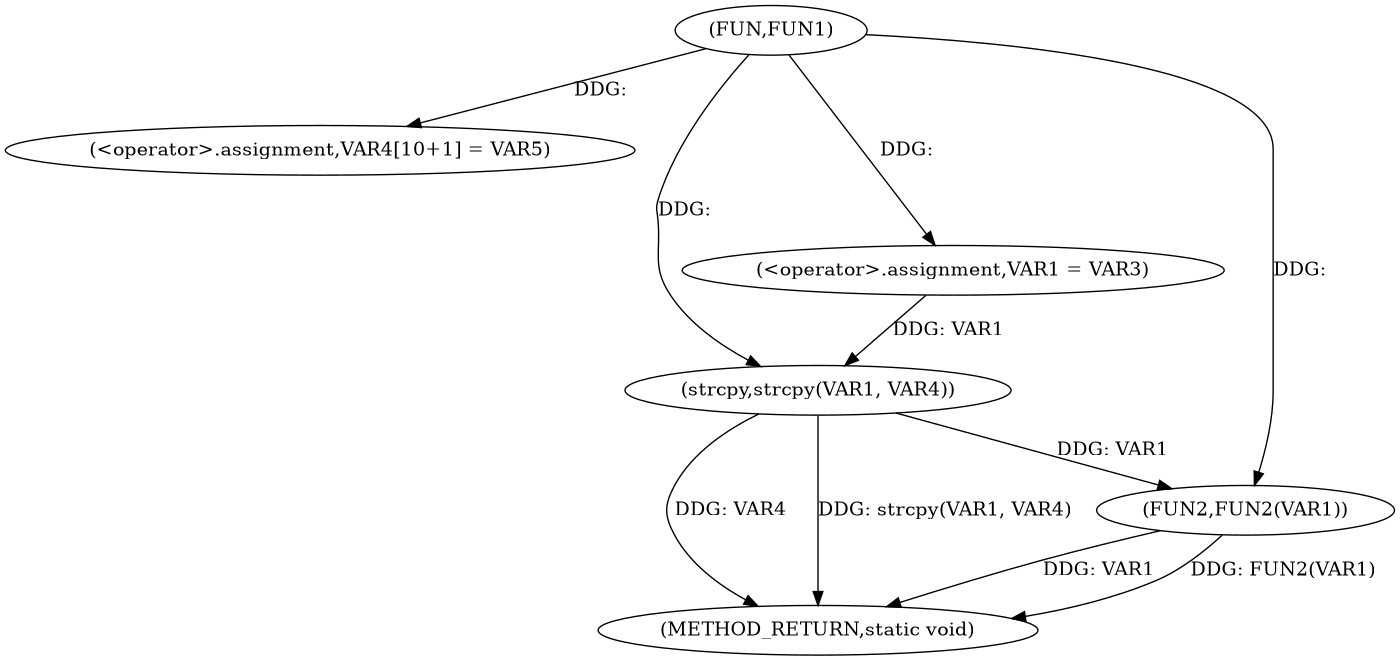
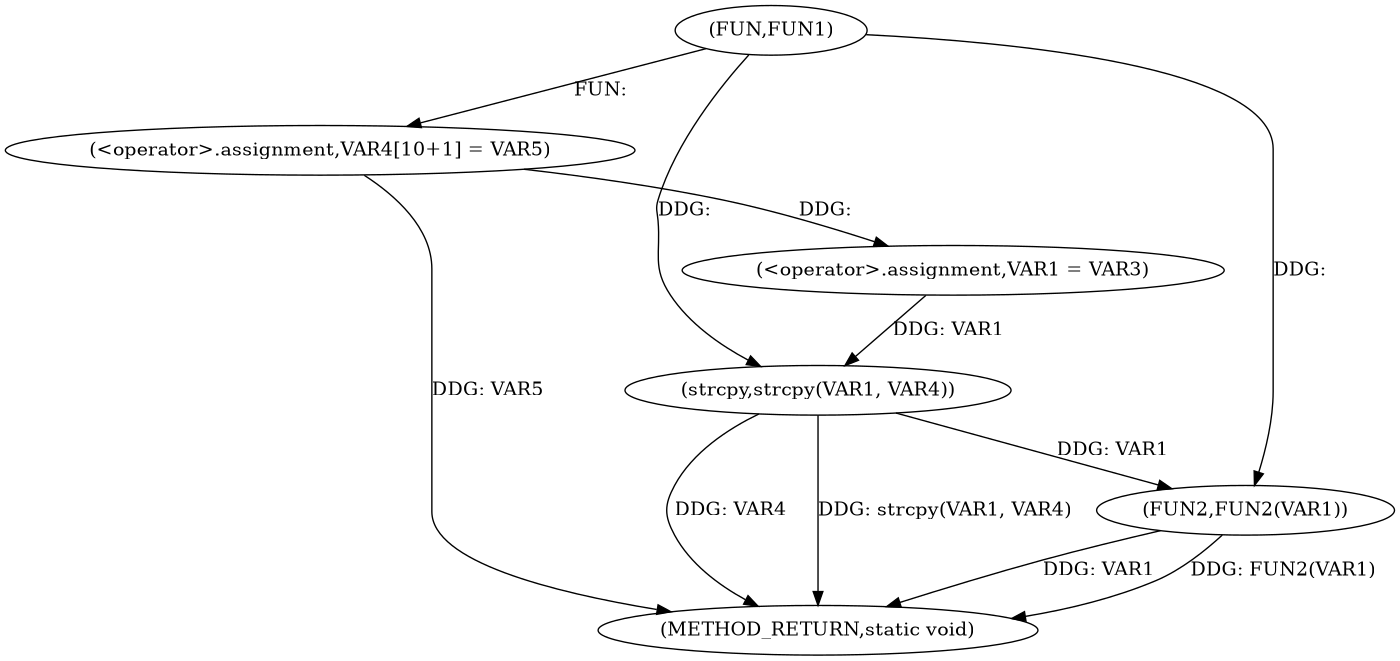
edge "(FUN,FUN1)" -> "(<operator>.assignment,VAR4[10+1] = VAR5)": label "DDG: " -> "FUN: "
edge "(FUN,FUN1)" -> "(<operator>.assignment,VAR1 = VAR3)": now "(<operator>.assignment,VAR4[10+1] = VAR5)" -> "(<operator>.assignment,VAR1 = VAR3)"
edge "(<operator>.assignment,VAR4[10+1] = VAR5)" -> "(METHOD_RETURN,static void)": added, label "DDG: VAR5"
